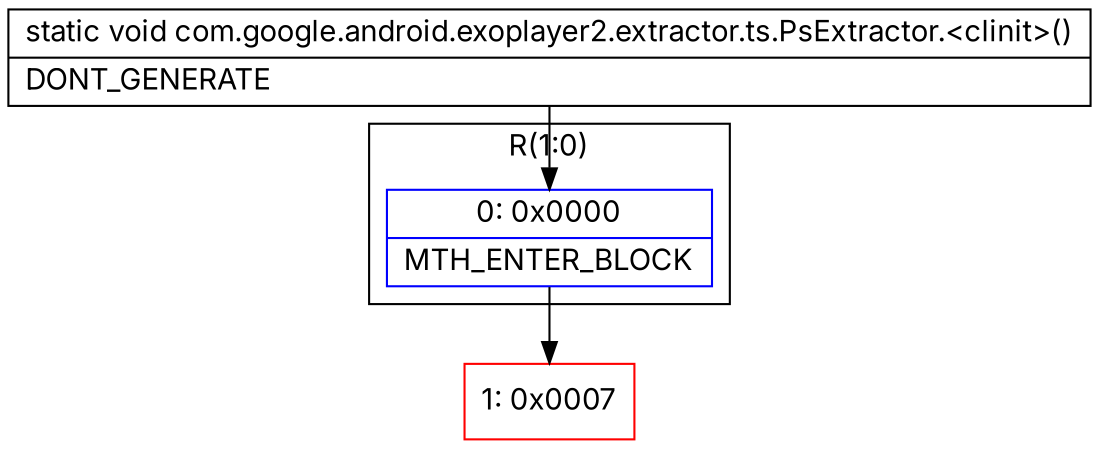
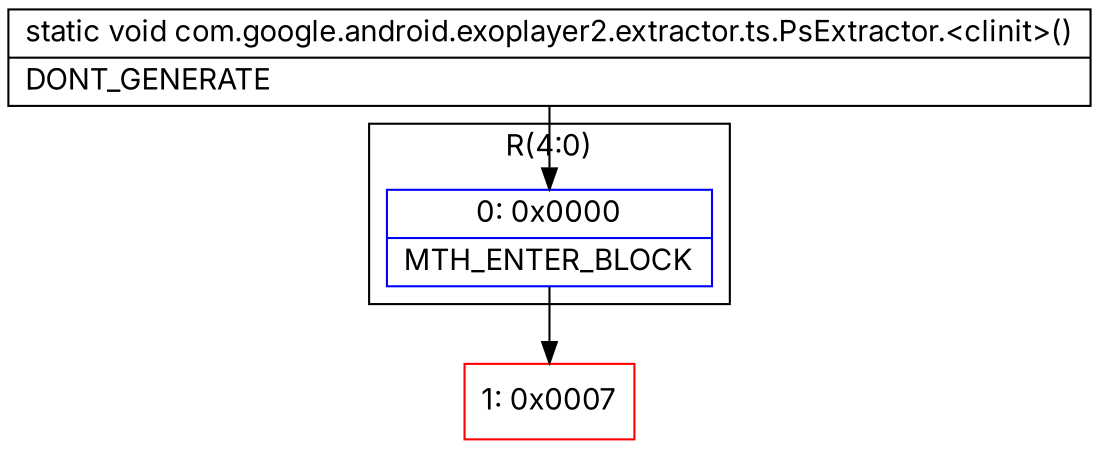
cluster "R(1:0)": label "R(1:0)" -> "R(4:0)"
